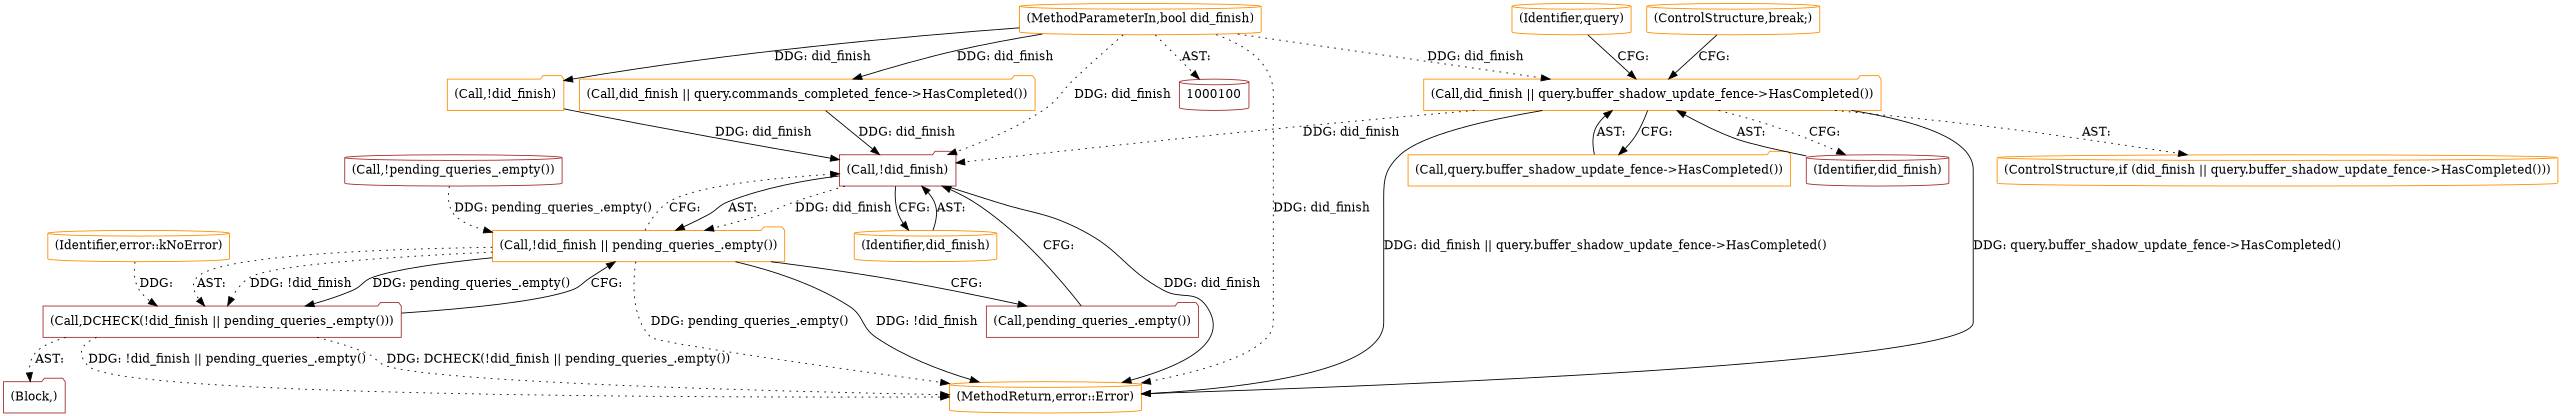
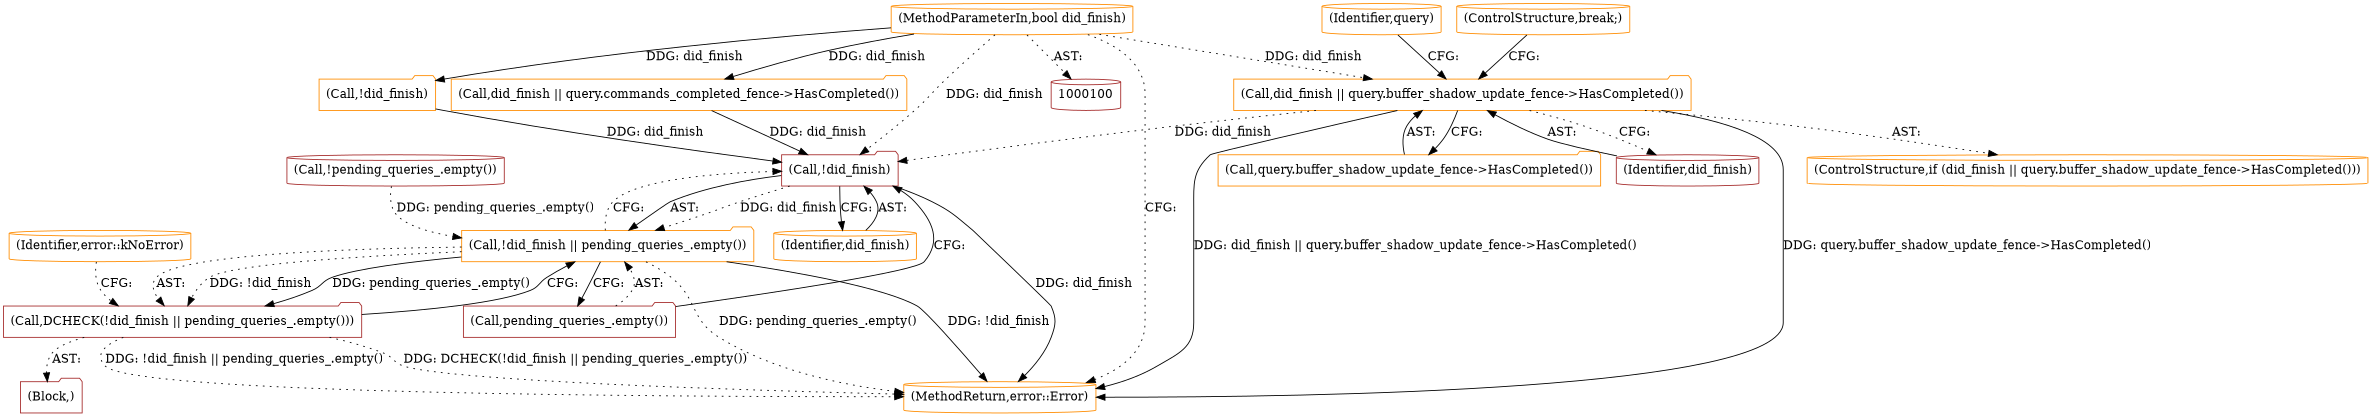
edge "(MethodParameterIn,bool did_finish)" -> "(MethodReturn,error::Error)": label "DDG: did_finish" -> "CFG: "
edge "(Identifier,error::kNoError)" -> "(Call,DCHECK(!did_finish || pending_queries_.empty()))": label "DDG: " -> "CFG: "
edge "(Call,pending_queries_.empty())" -> "(Call,!did_finish || pending_queries_.empty())": added, label "AST:"
